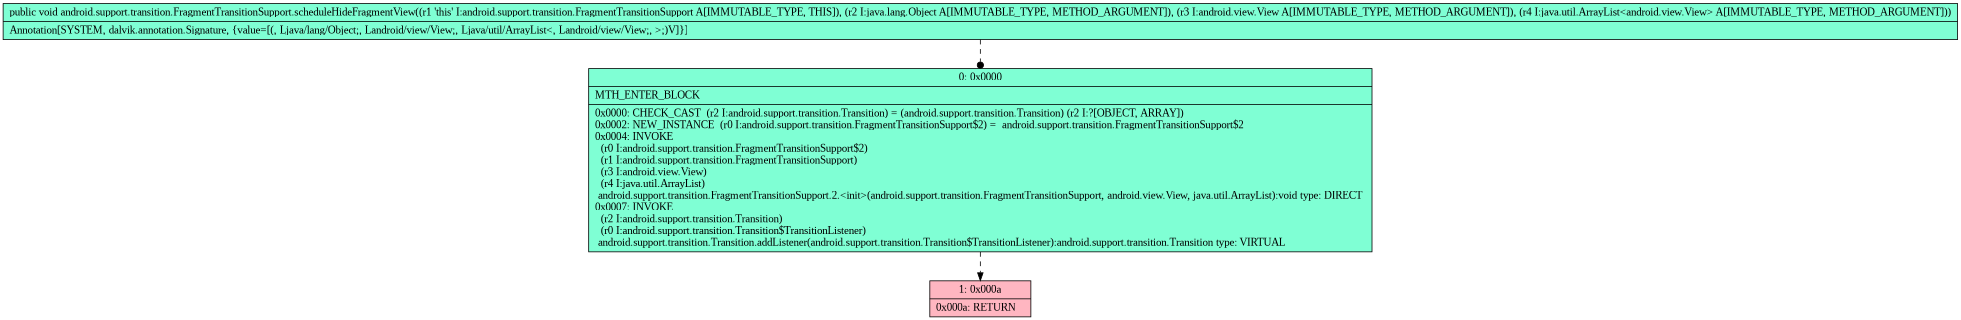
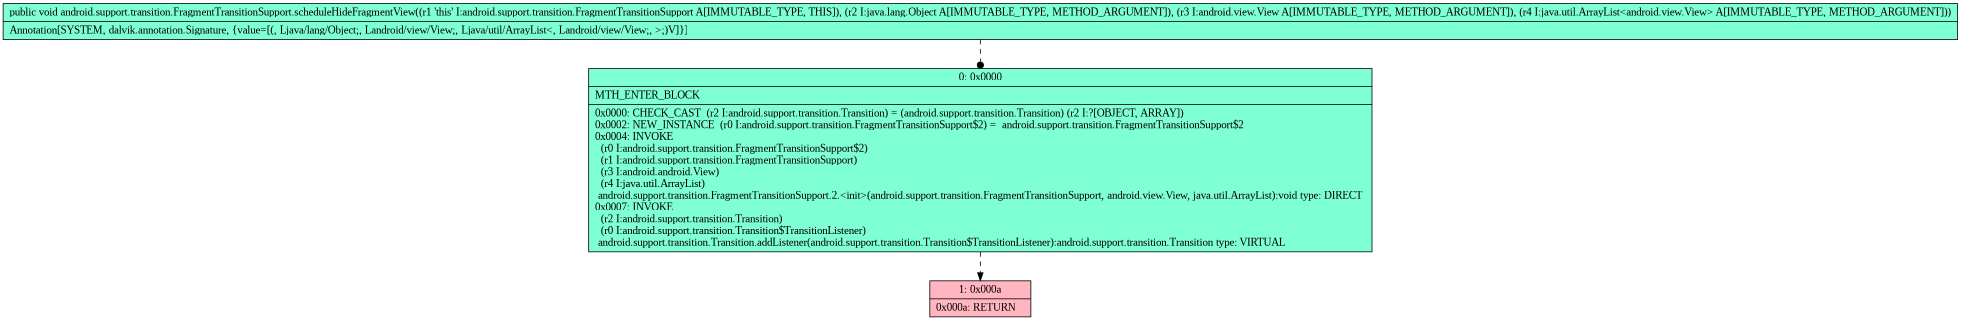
node "0: 0x0000": text "(r3 I:android.view.View)" -> "(r3 I:android.android.View)"
